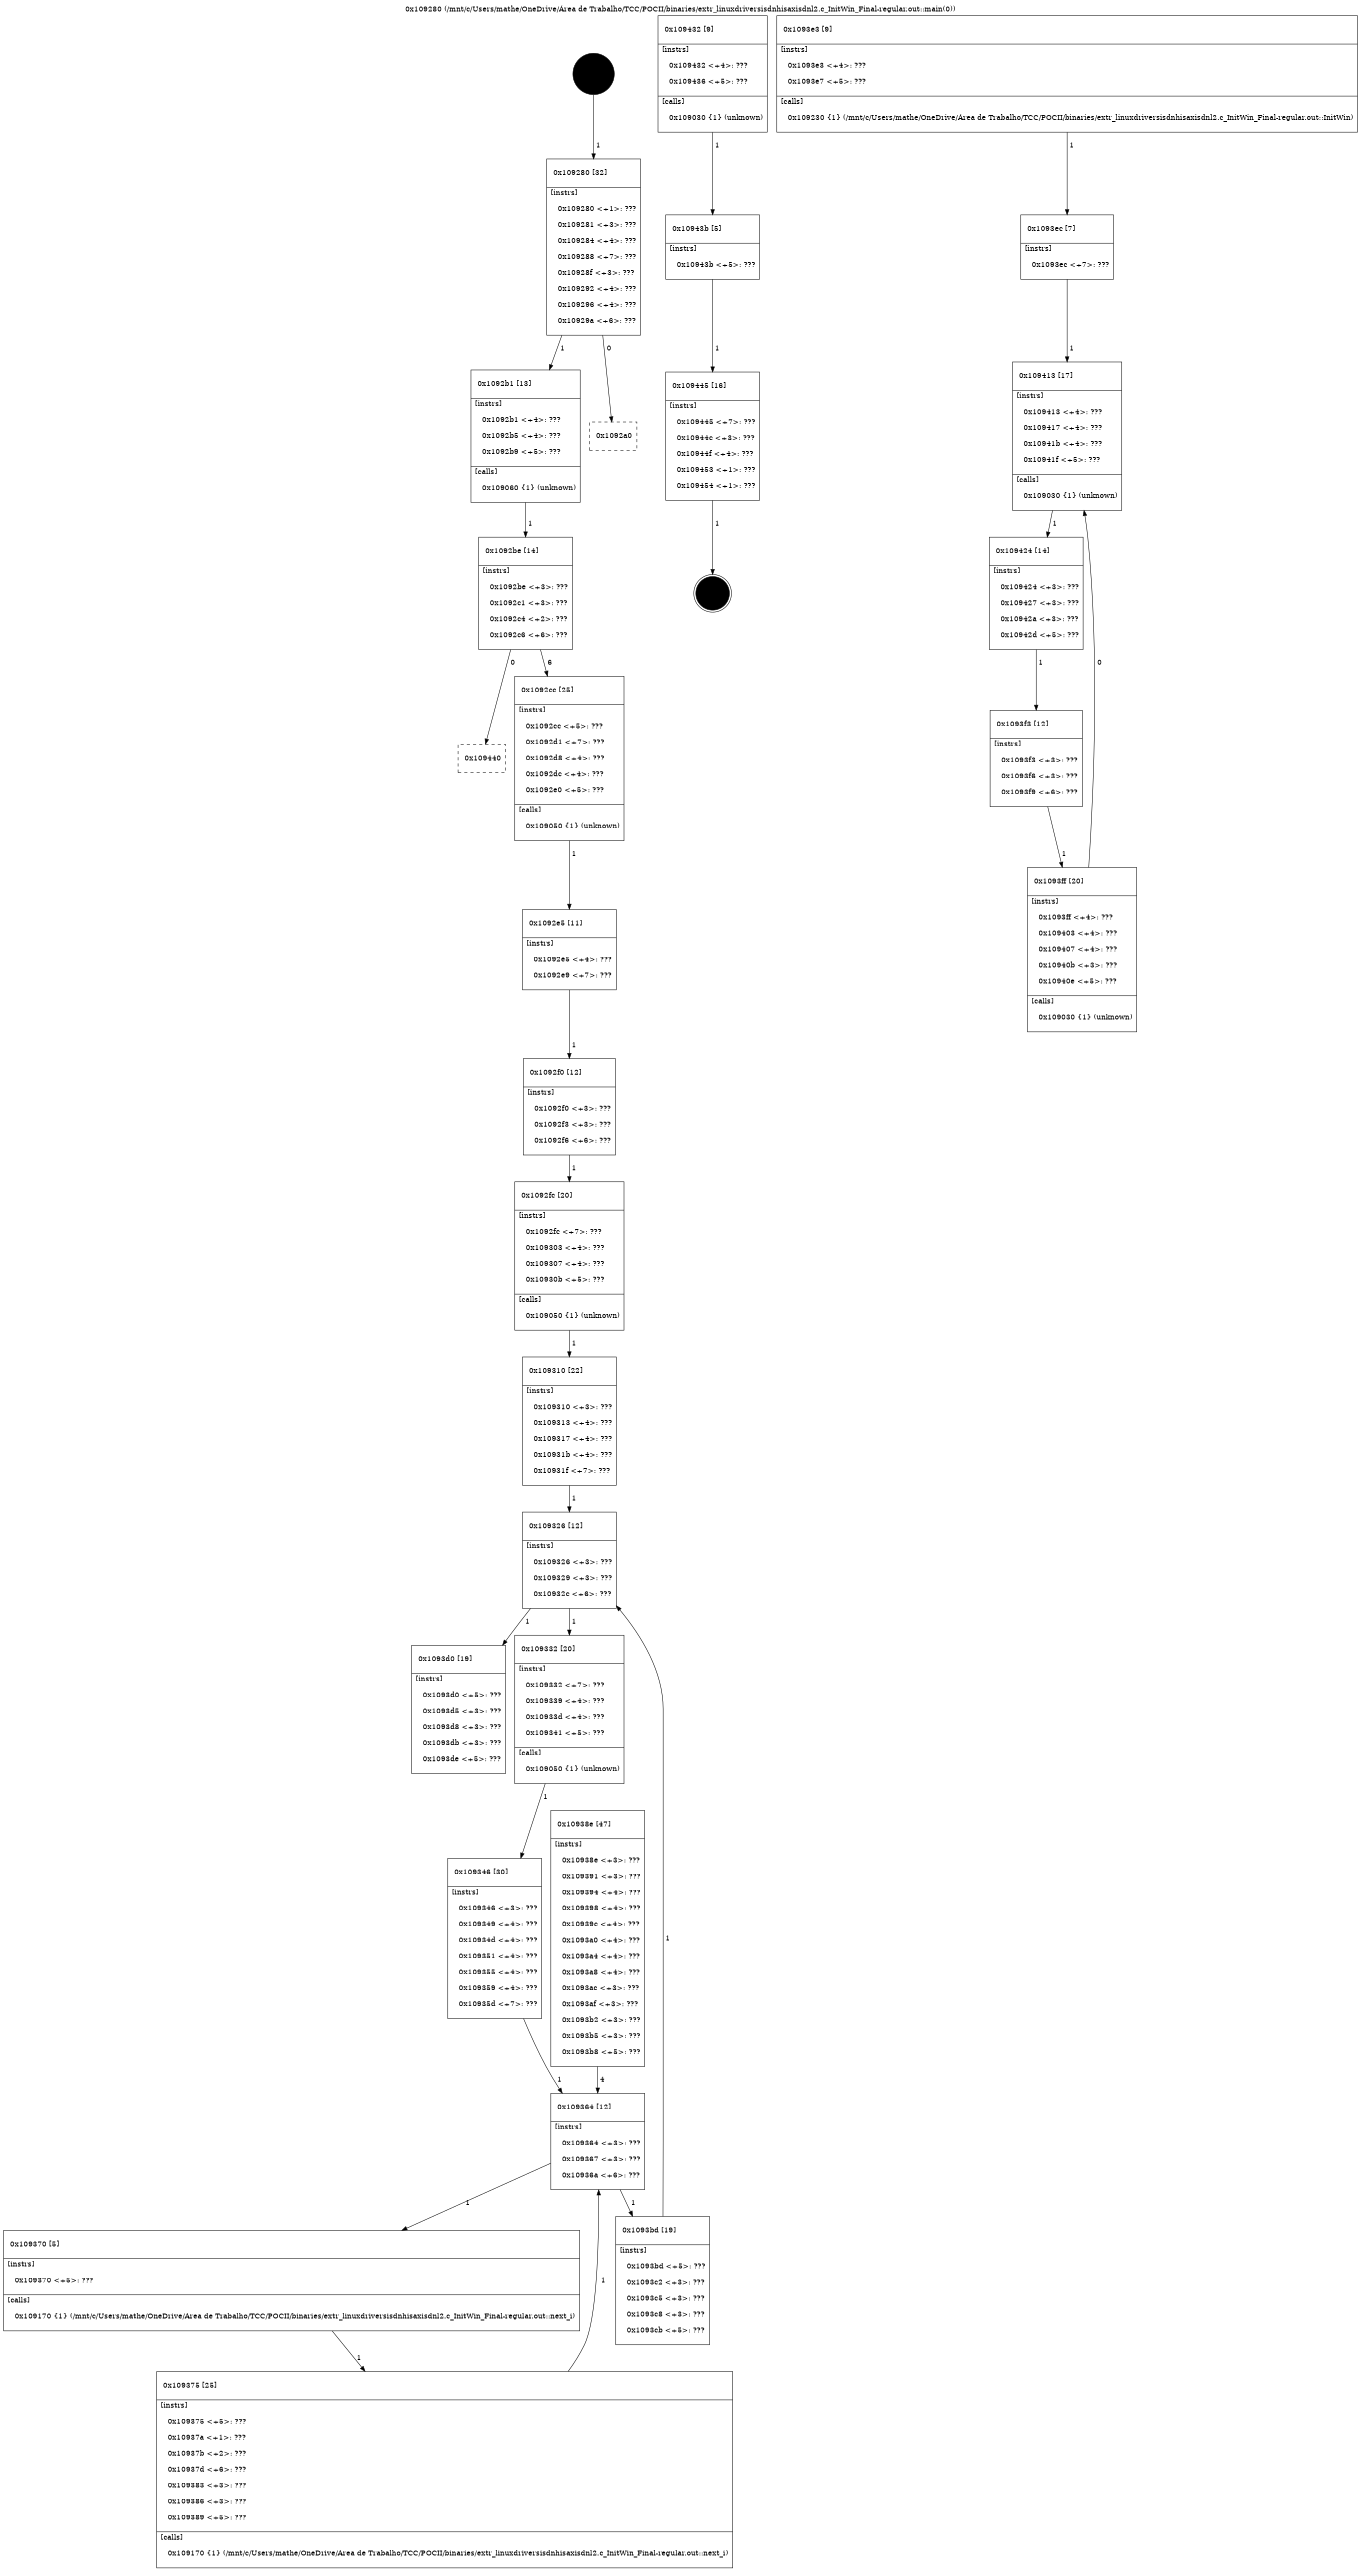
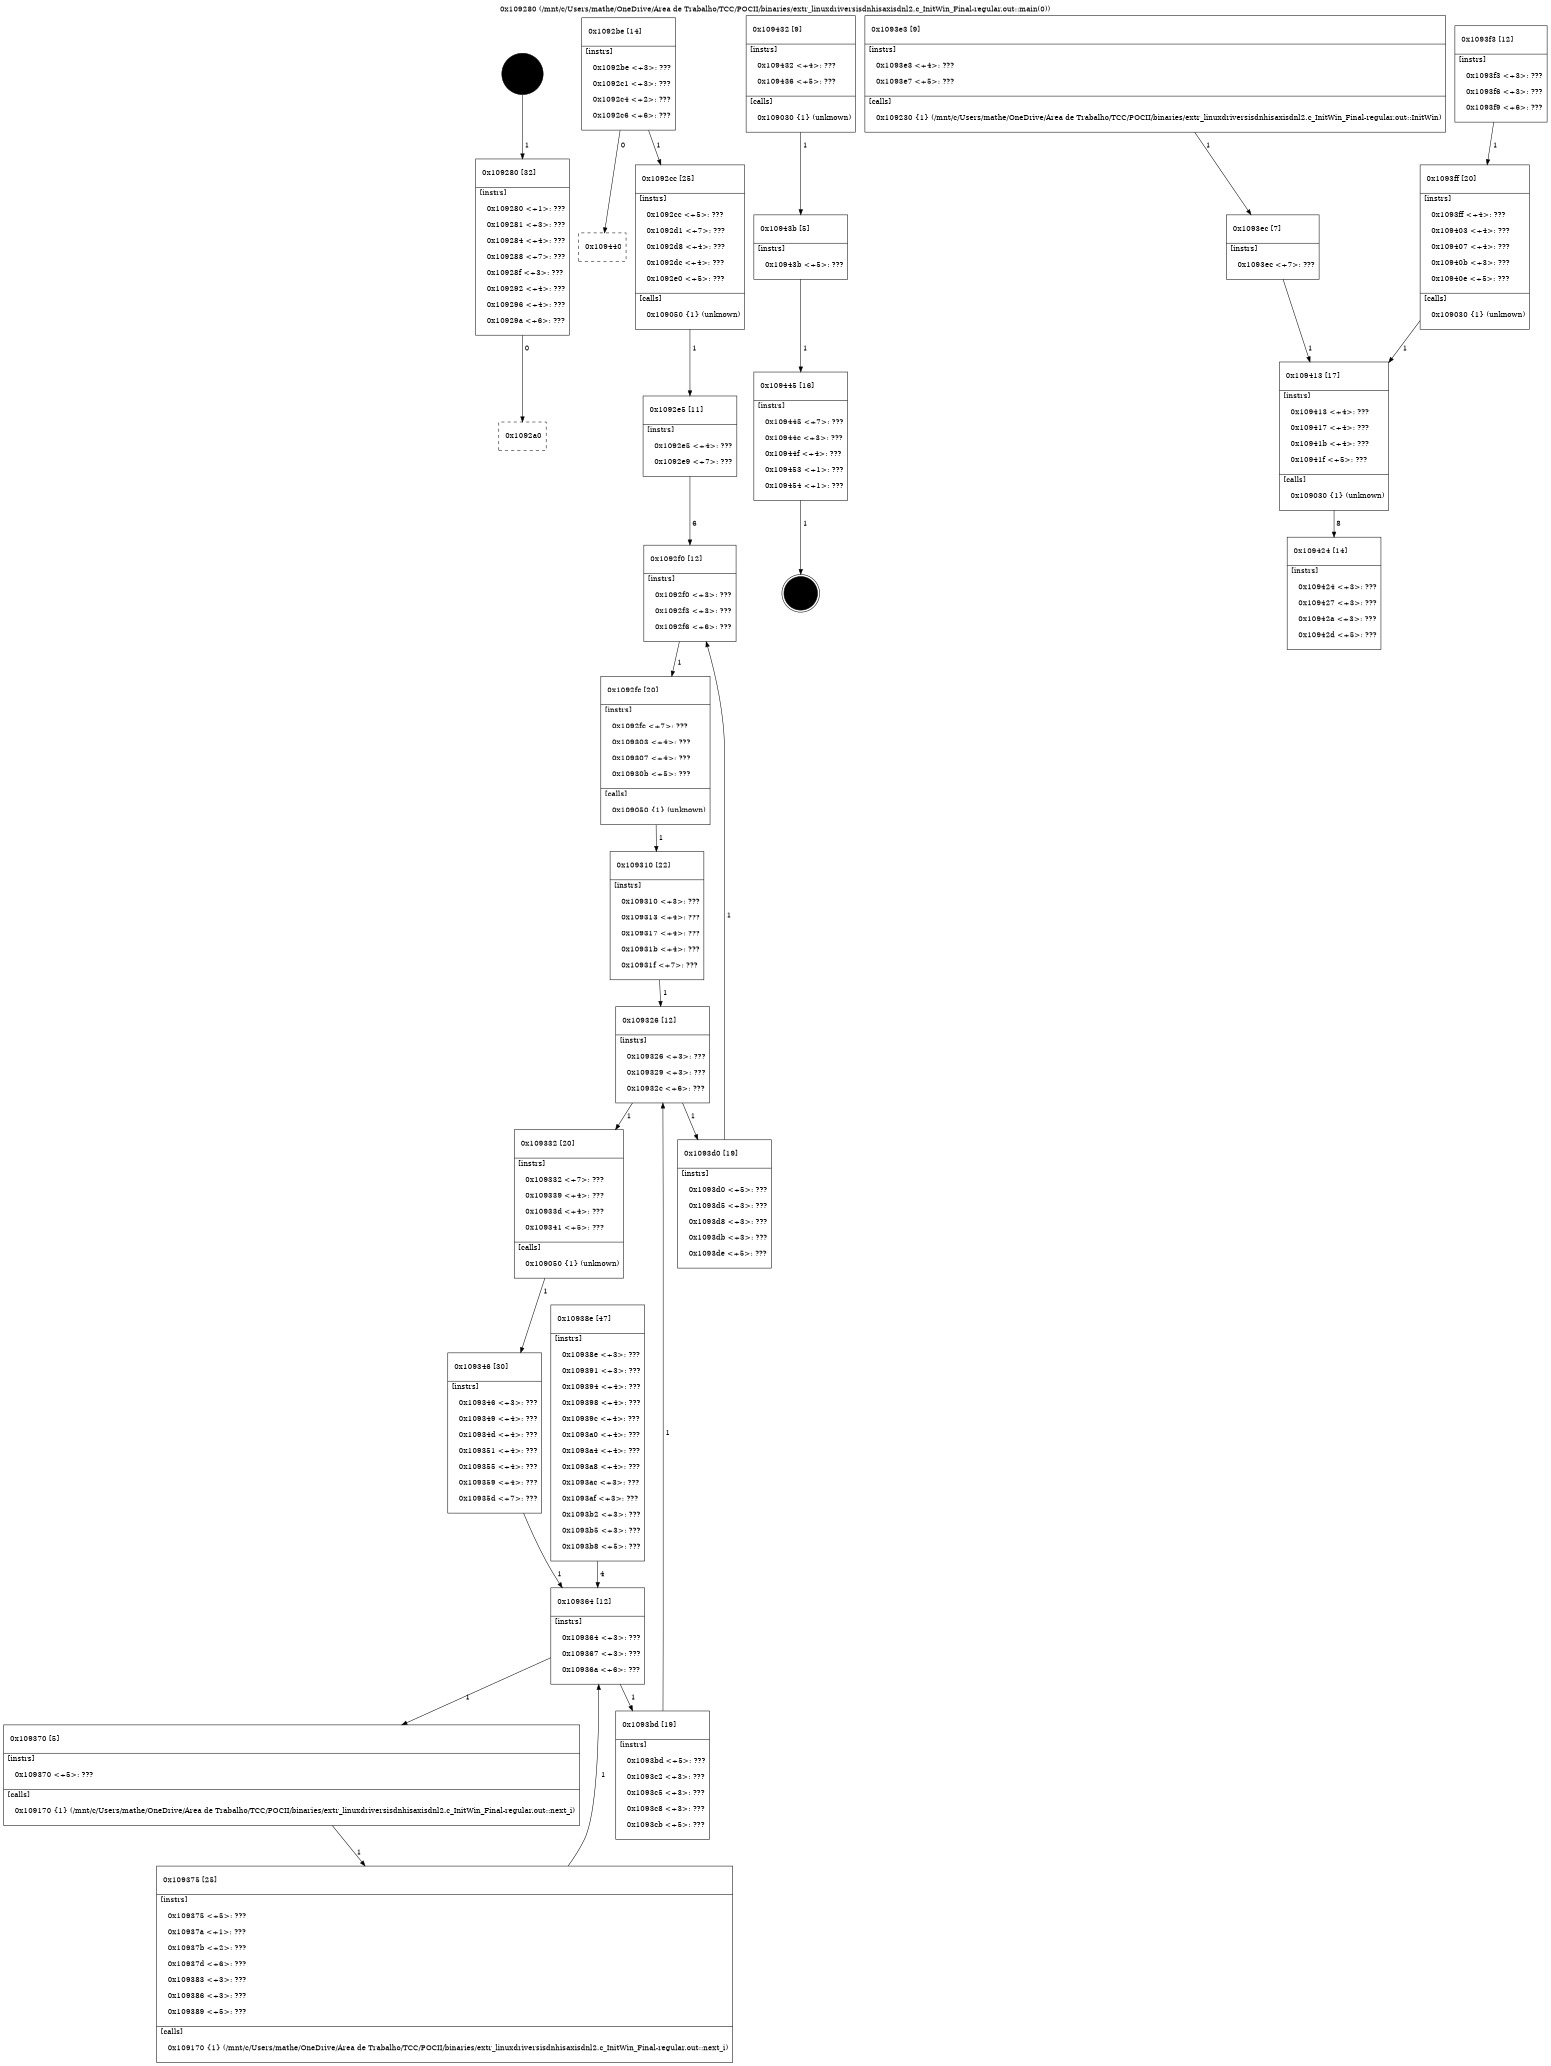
node "0x1092b1 [13]": removed
edge "0x109413 [17]" -> "0x109424 [14]": label " 1" -> " 8"
edge "0x1092be [14]" -> "0x1092cc [25]": label " 6" -> " 1"
edge "0x1093ff [20]" -> "0x109413 [17]": label " 0" -> " 1"
edge "0x109424 [14]" -> "0x1093f3 [12]": removed, label "1"
edge "0x1093d0 [19]" -> "0x1092f0 [12]": added, label "1"
edge "0x1092e5 [11]" -> "0x1092f0 [12]": label " 1" -> " 6"
